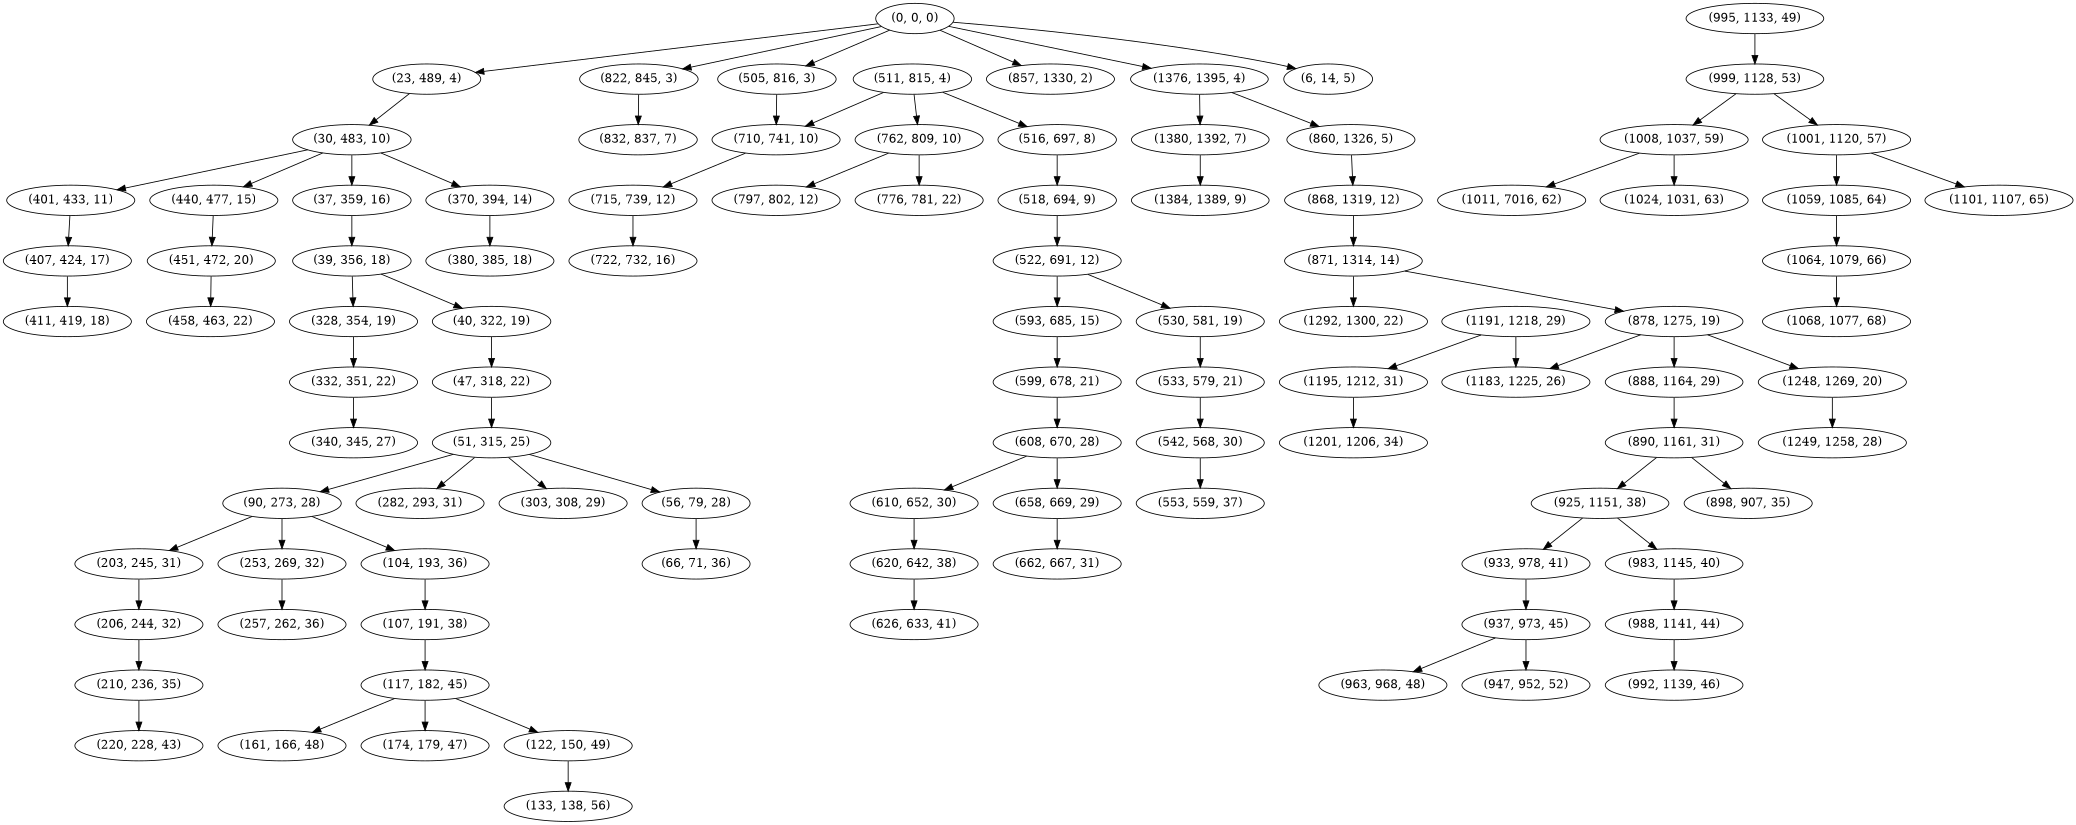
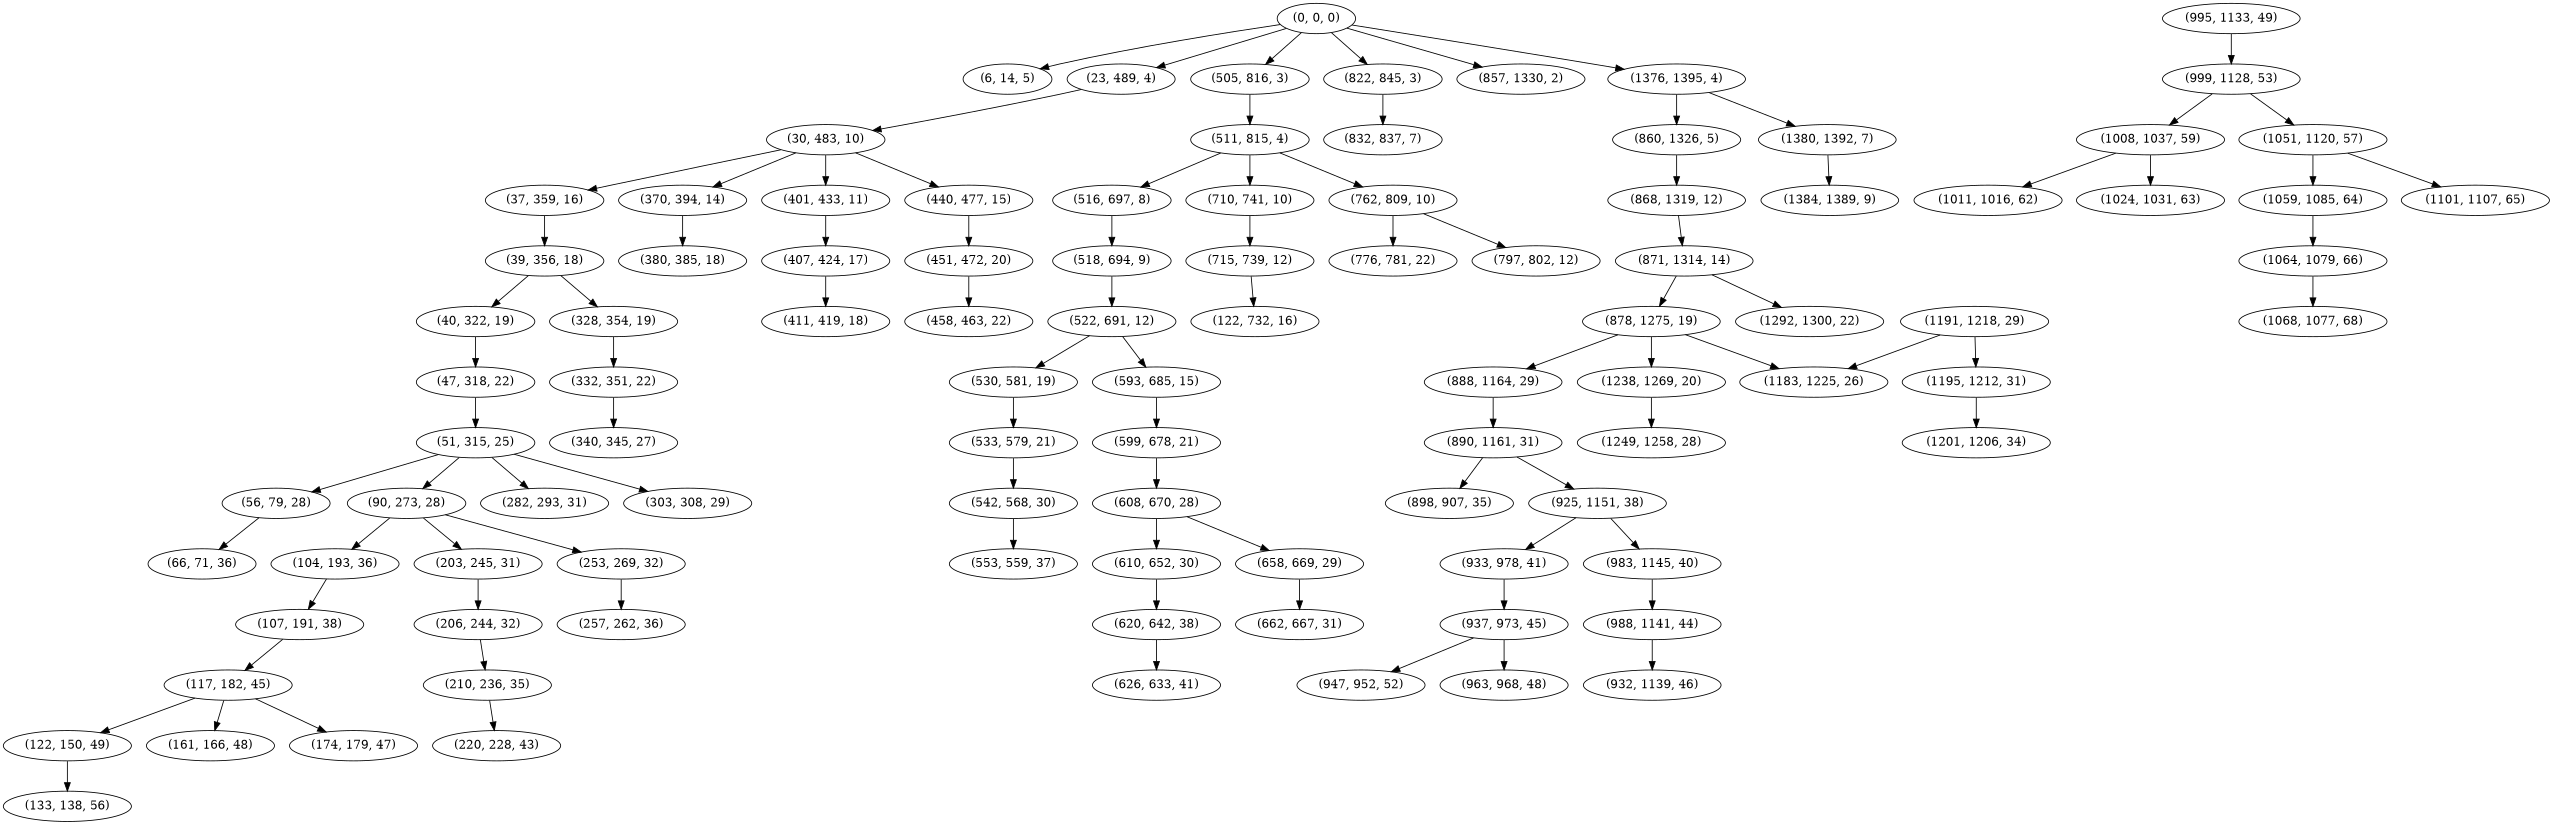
edge "(505, 816, 3)" -> "(710, 741, 10)": now "(505, 816, 3)" -> "(511, 815, 4)"
node "(1001, 1120, 57)": label "(1001, 1120, 57)" -> "(1051, 1120, 57)"
node "(1011, 7016, 62)": label "(1011, 7016, 62)" -> "(1011, 1016, 62)"
node "(722, 732, 16)": label "(722, 732, 16)" -> "(122, 732, 16)"
node "(1248, 1269, 20)": label "(1248, 1269, 20)" -> "(1238, 1269, 20)"
node "(992, 1139, 46)": label "(992, 1139, 46)" -> "(932, 1139, 46)"
